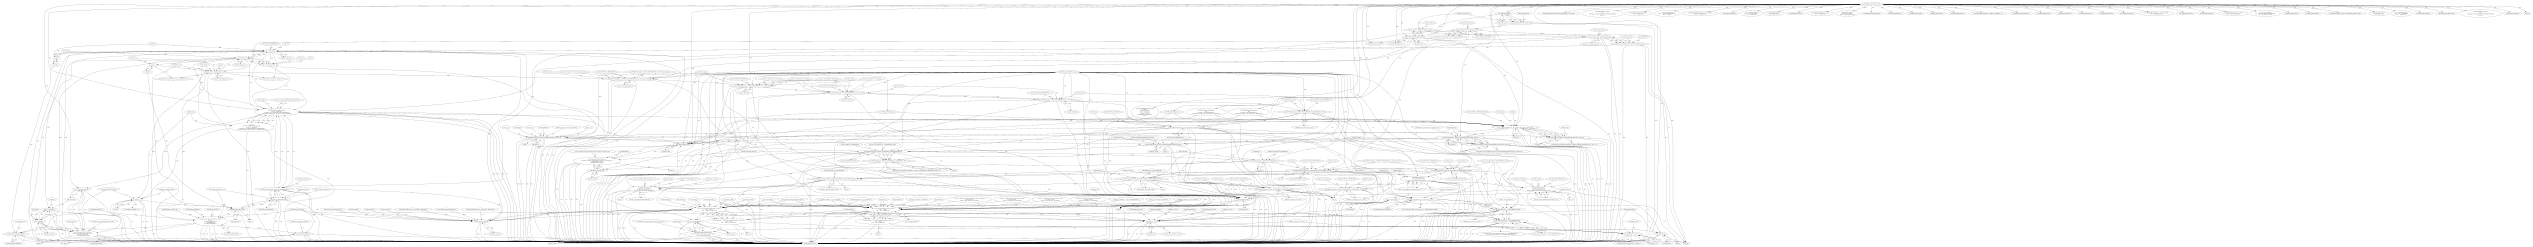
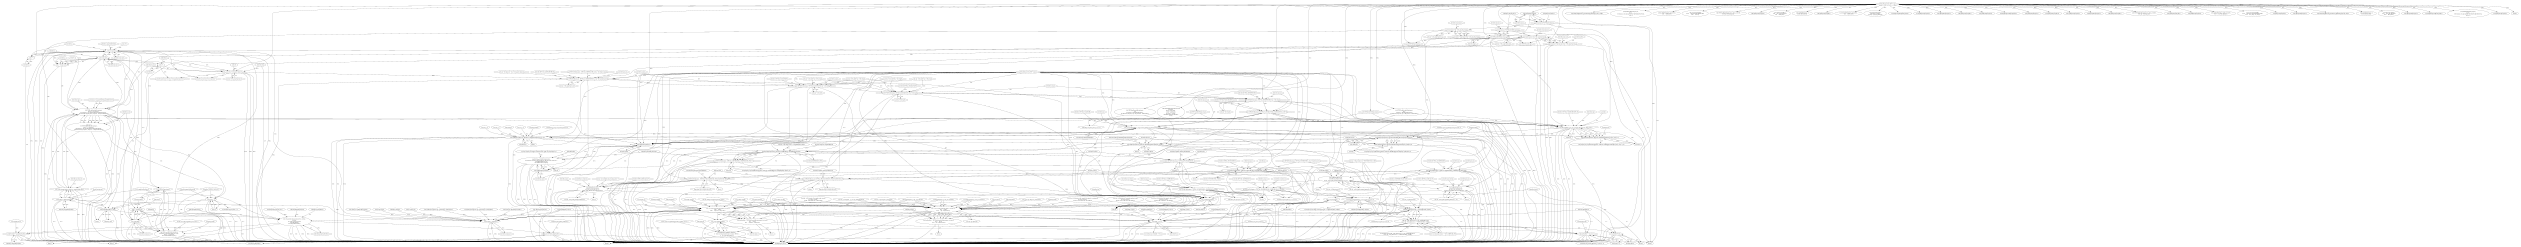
node "(Call,TIFFReadRawStrip(input, i, (tdata_t) stripbuffer, -1))": removed
edge "(Call,_TIFFmalloc(stripsize))" -> "(Call,stripsize - samplebufferoffset)": now "(Call,_TIFFmalloc(stripsize))" -> "(Call,_TIFFfree(samplebuffer))"
